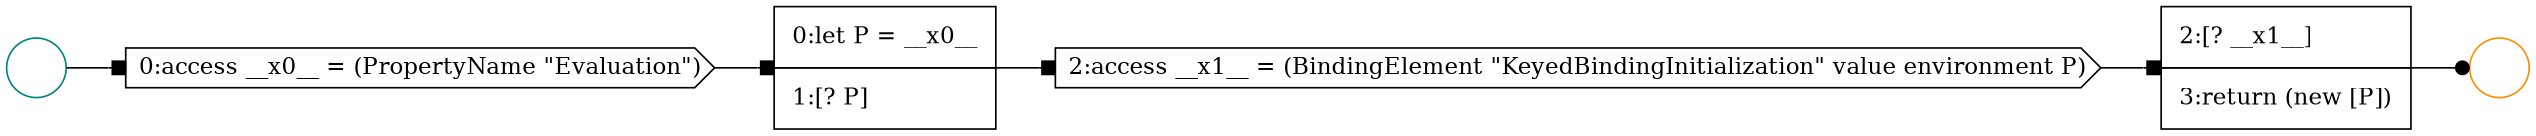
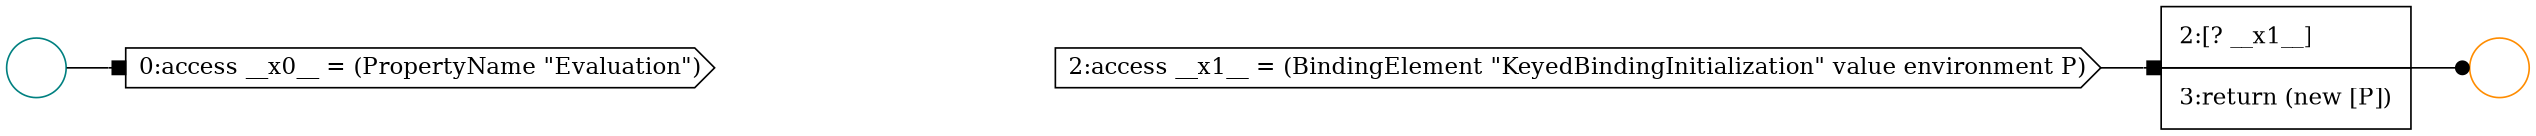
node "0:let P = __x0__": removed
